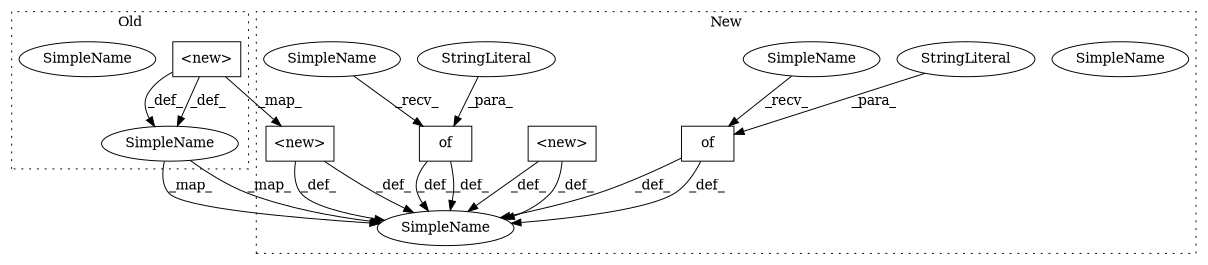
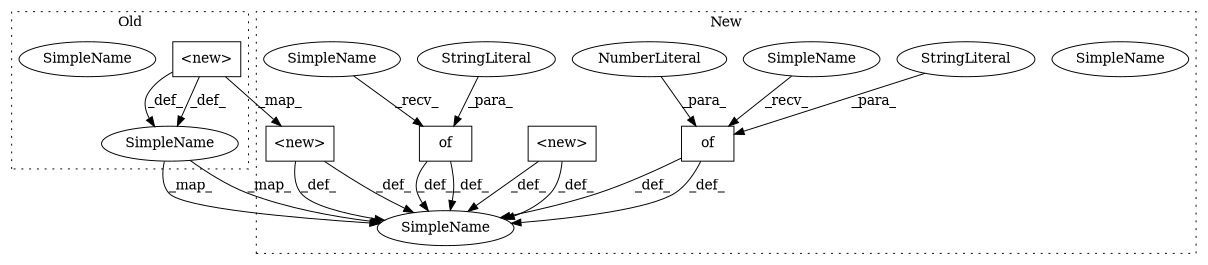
node "NumberLiteral": added
